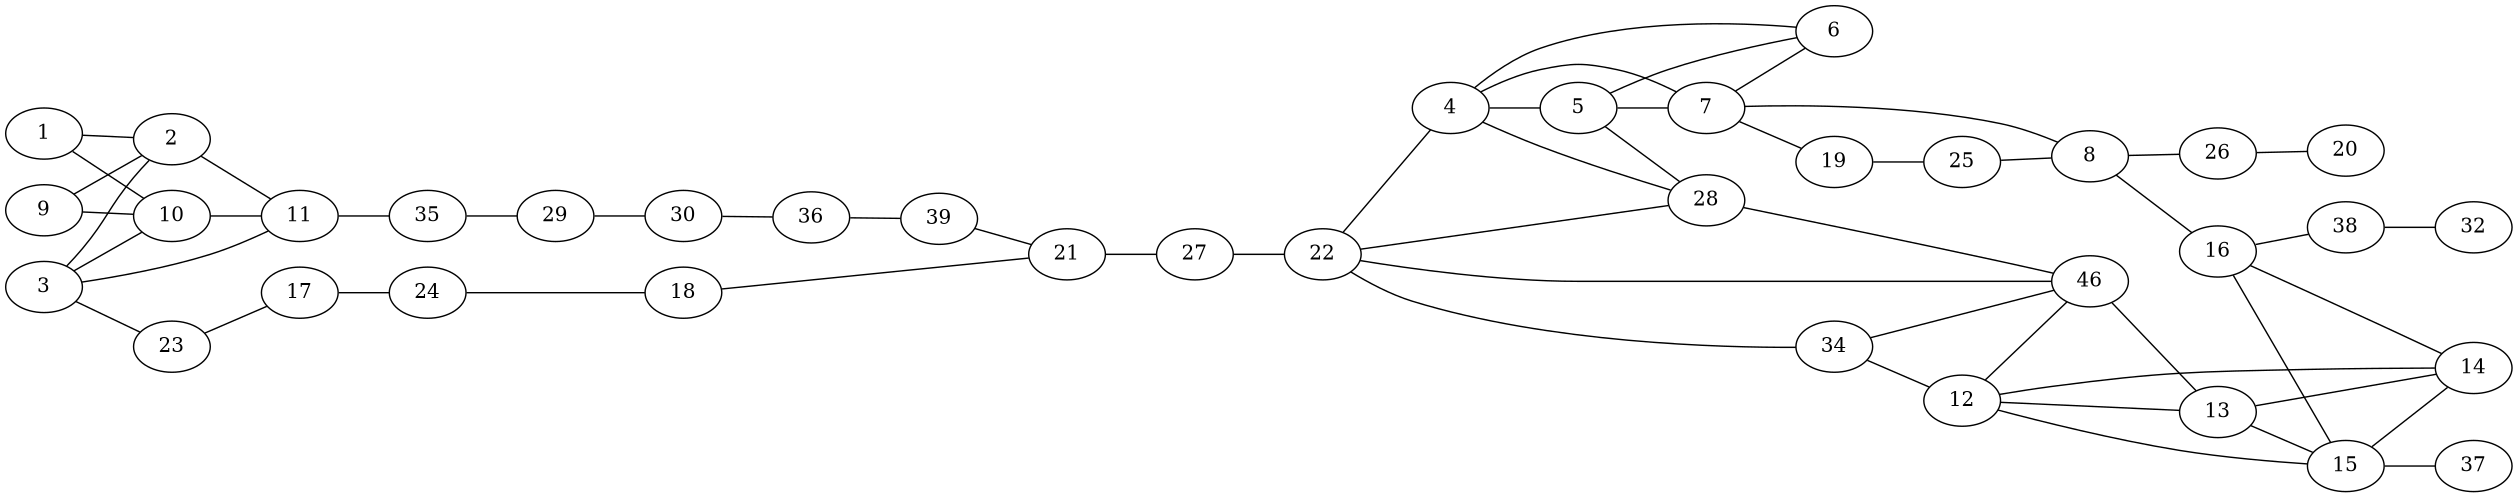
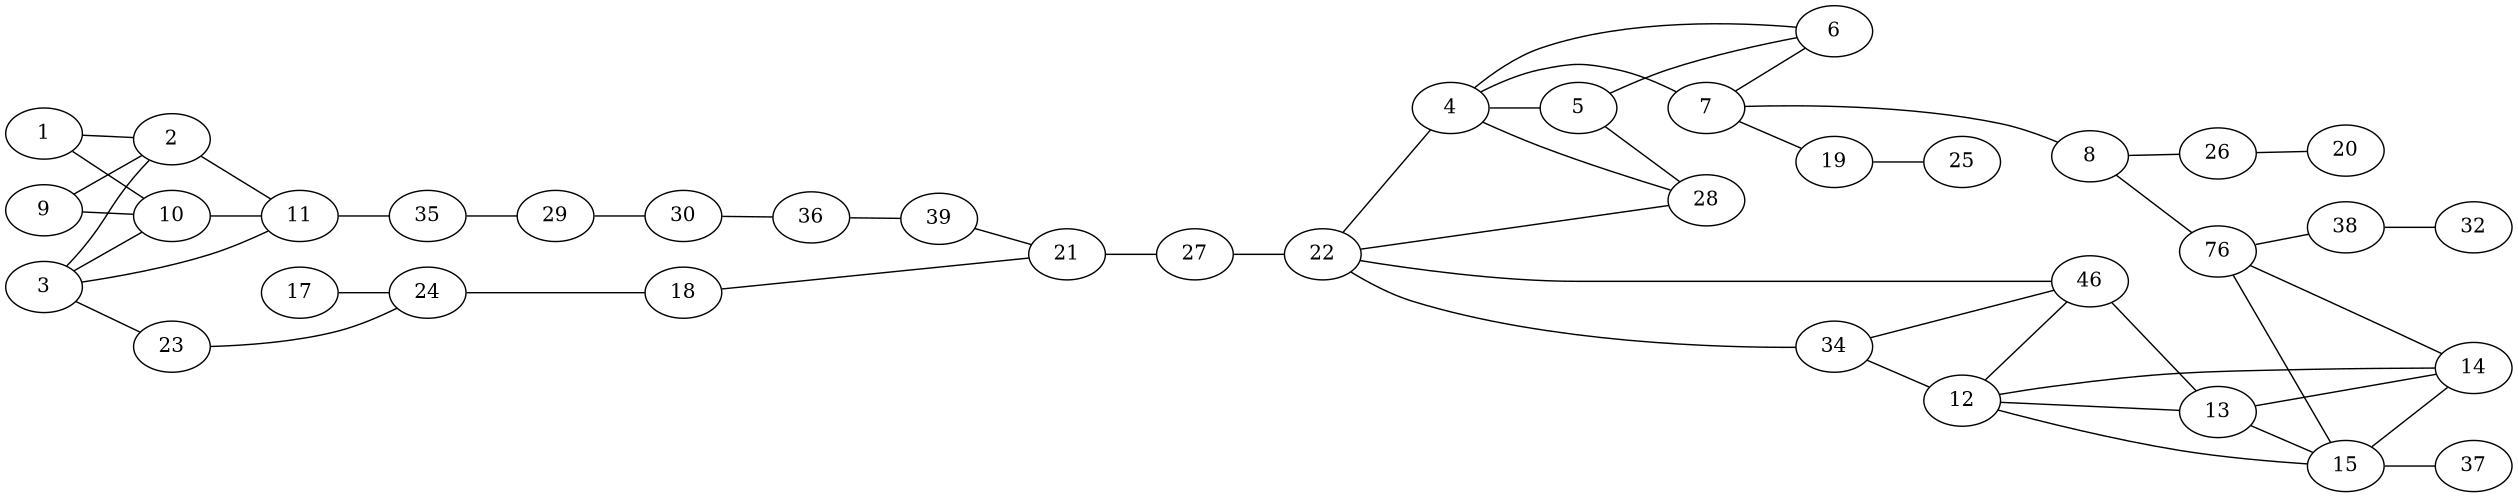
edge "5" -- "7": removed
edge "8" -- "25": removed
edge "28" -- "46": removed
node "16": label "16" -> "76"
edge "17" -- "23": now "24" -- "23"
